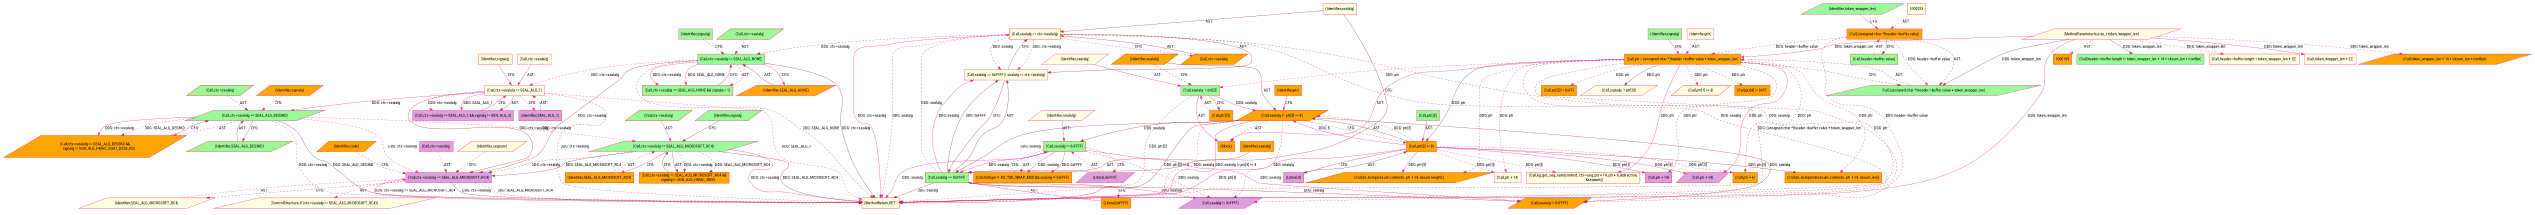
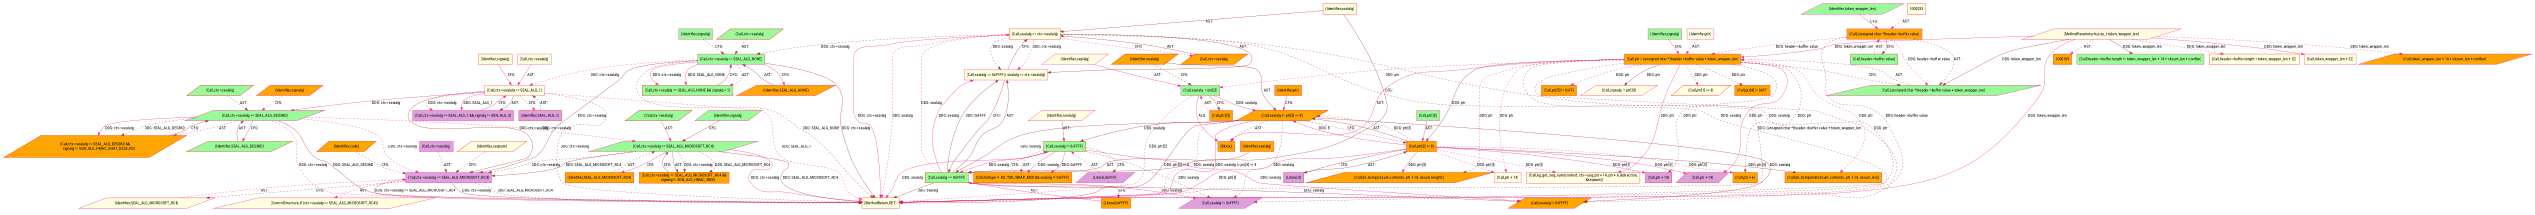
edge "(Call,sealalg  = ptr[2])" -> "(Block,)": label "AST: " -> "ALG: "
node "(Call,ptr[2])": color red -> deeppink
